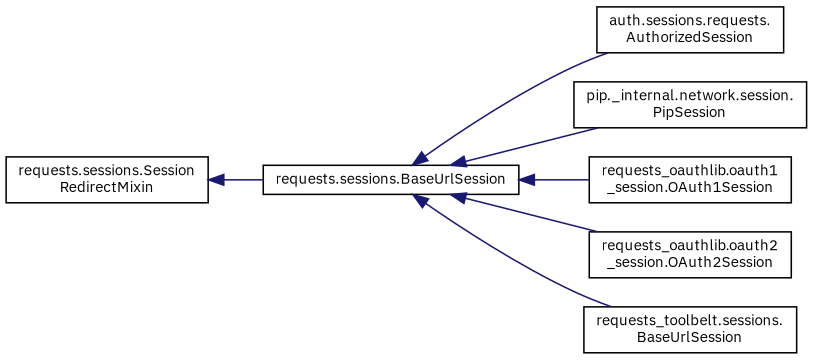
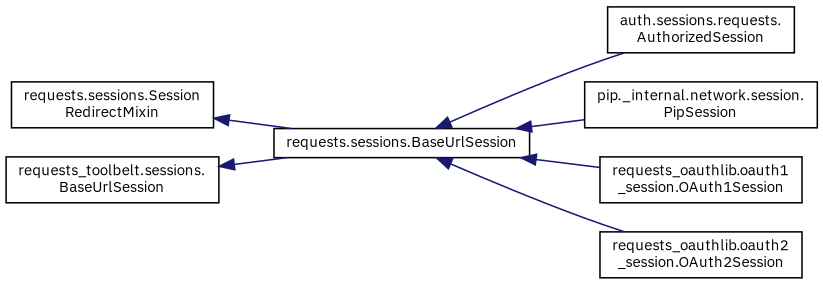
edge "requests_toolbelt.sessions. BaseUrlSession" -> "requests.sessions.BaseUrlSession": reversed
